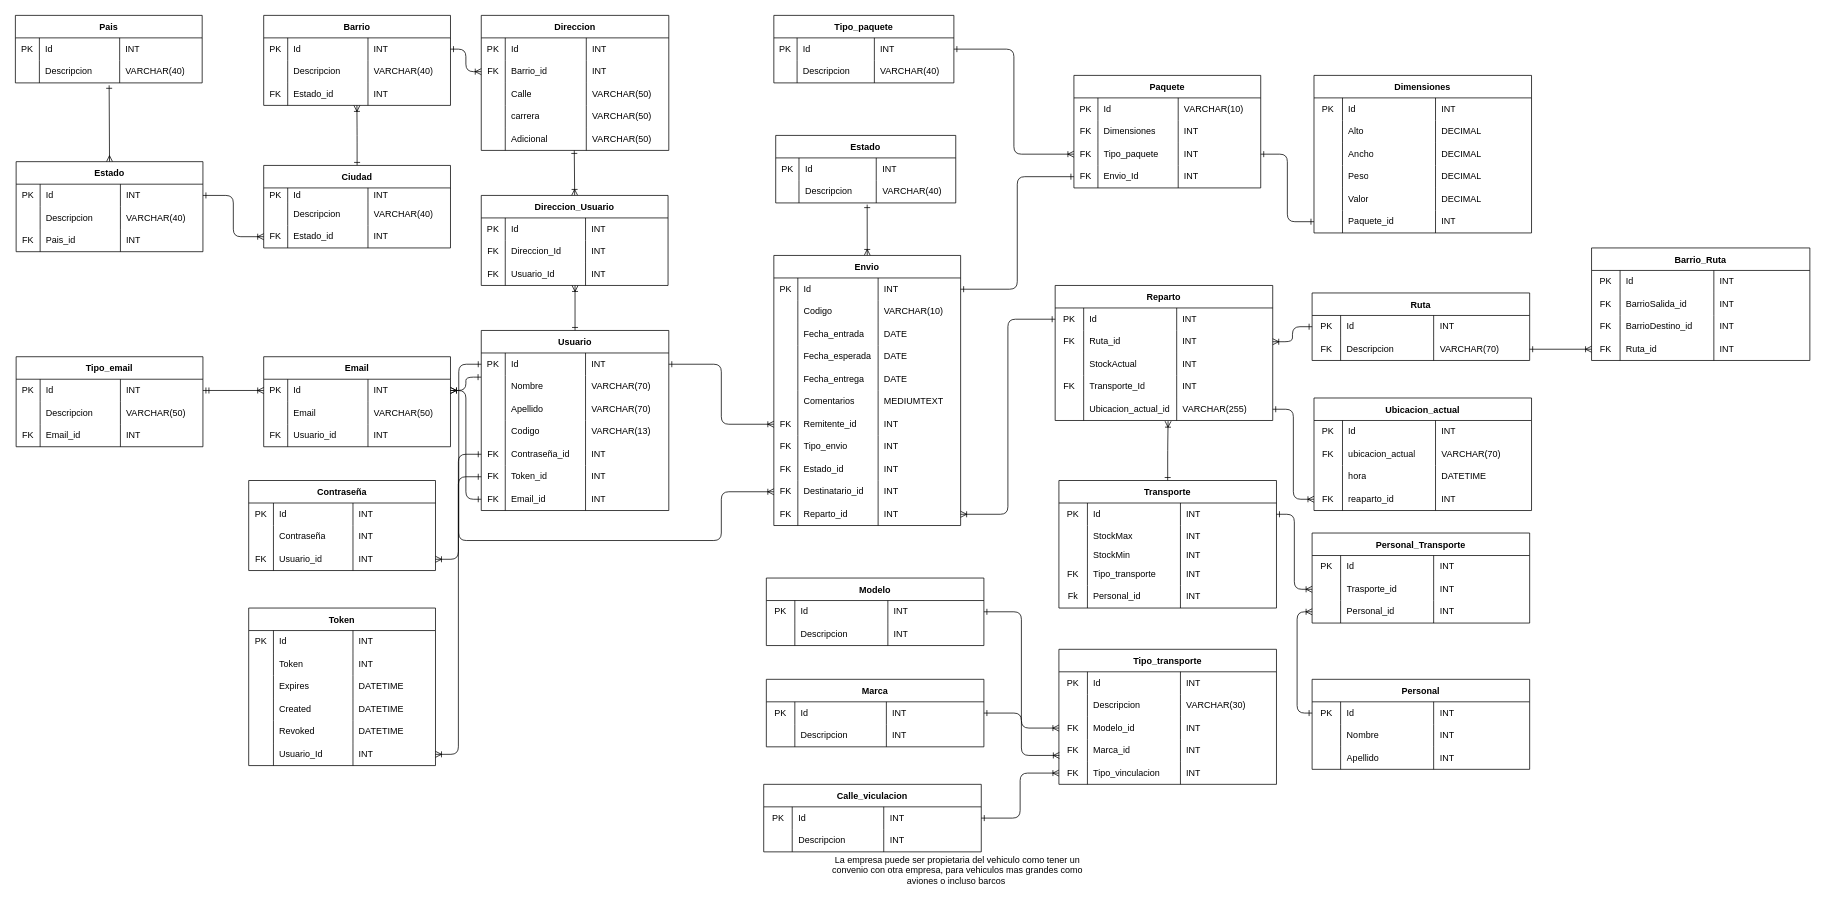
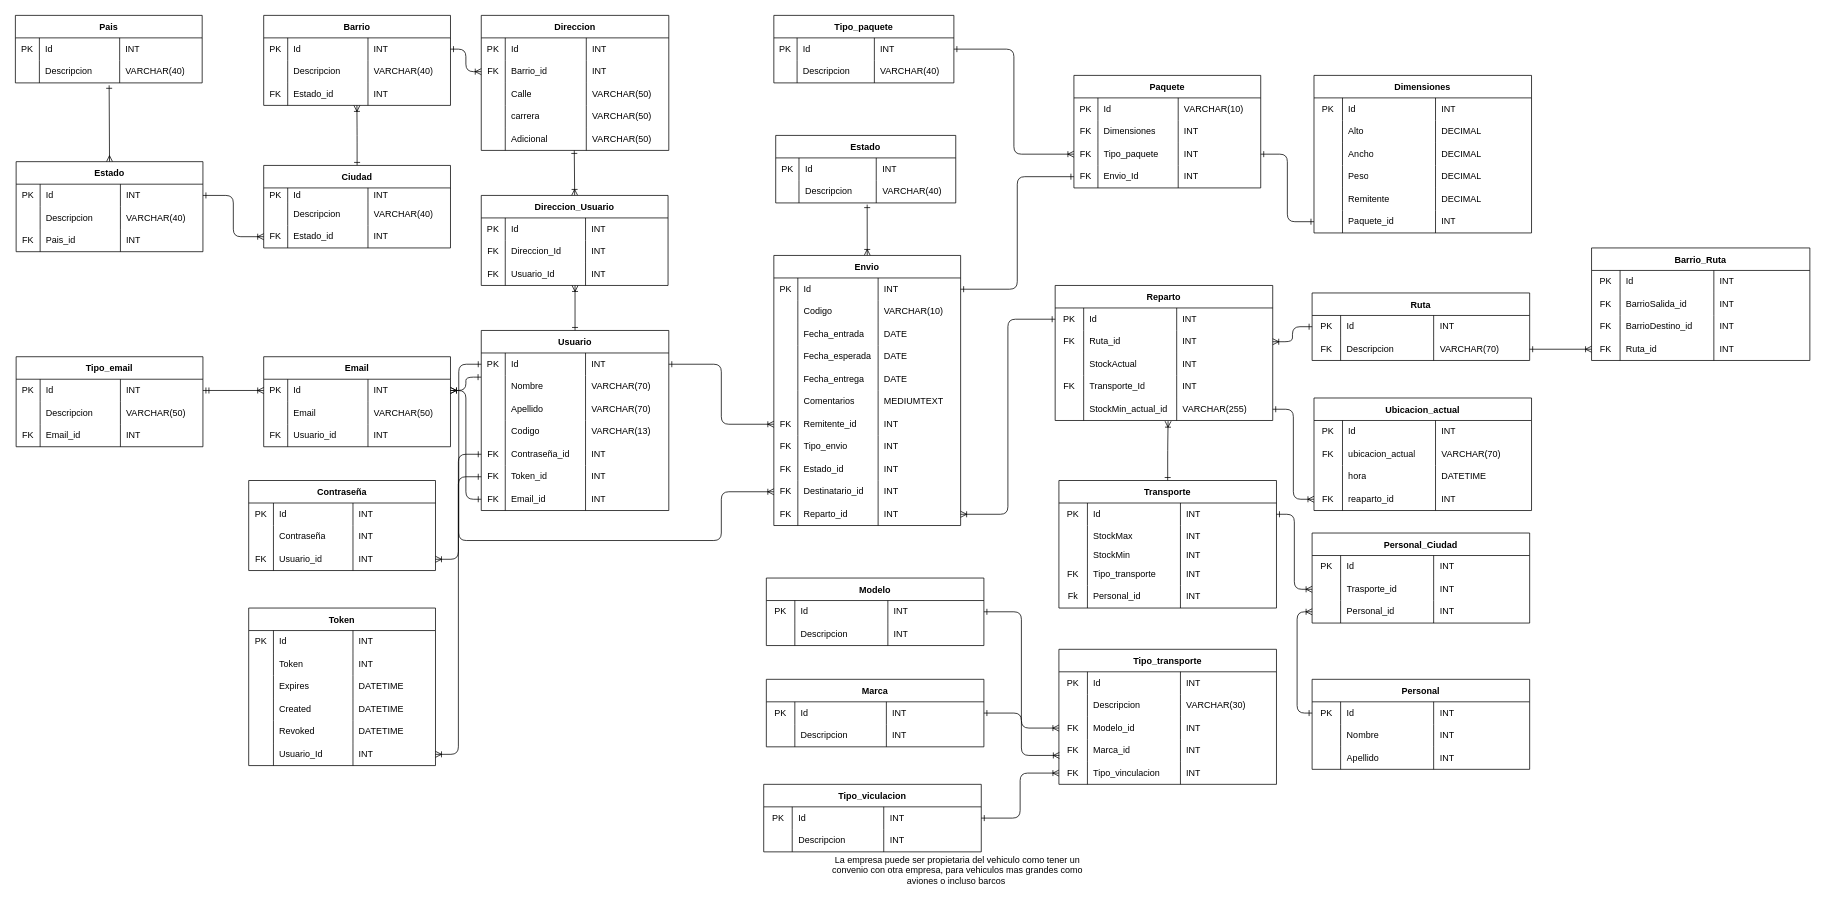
node "Valor": label "Valor" -> "Remitente"
node "Ubicacion_actual_id": label "Ubicacion_actual_id" -> "StockMin_actual_id"
node "Personal_Transporte": label "Personal_Transporte" -> "Personal_Ciudad"
node "Calle_viculacion": label "Calle_viculacion" -> "Tipo_viculacion"
